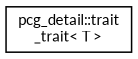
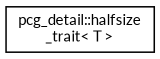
node "pcg_detail::trait _trait< T >": label "pcg_detail::trait _trait< T >" -> "pcg_detail::halfsize _trait< T >"
